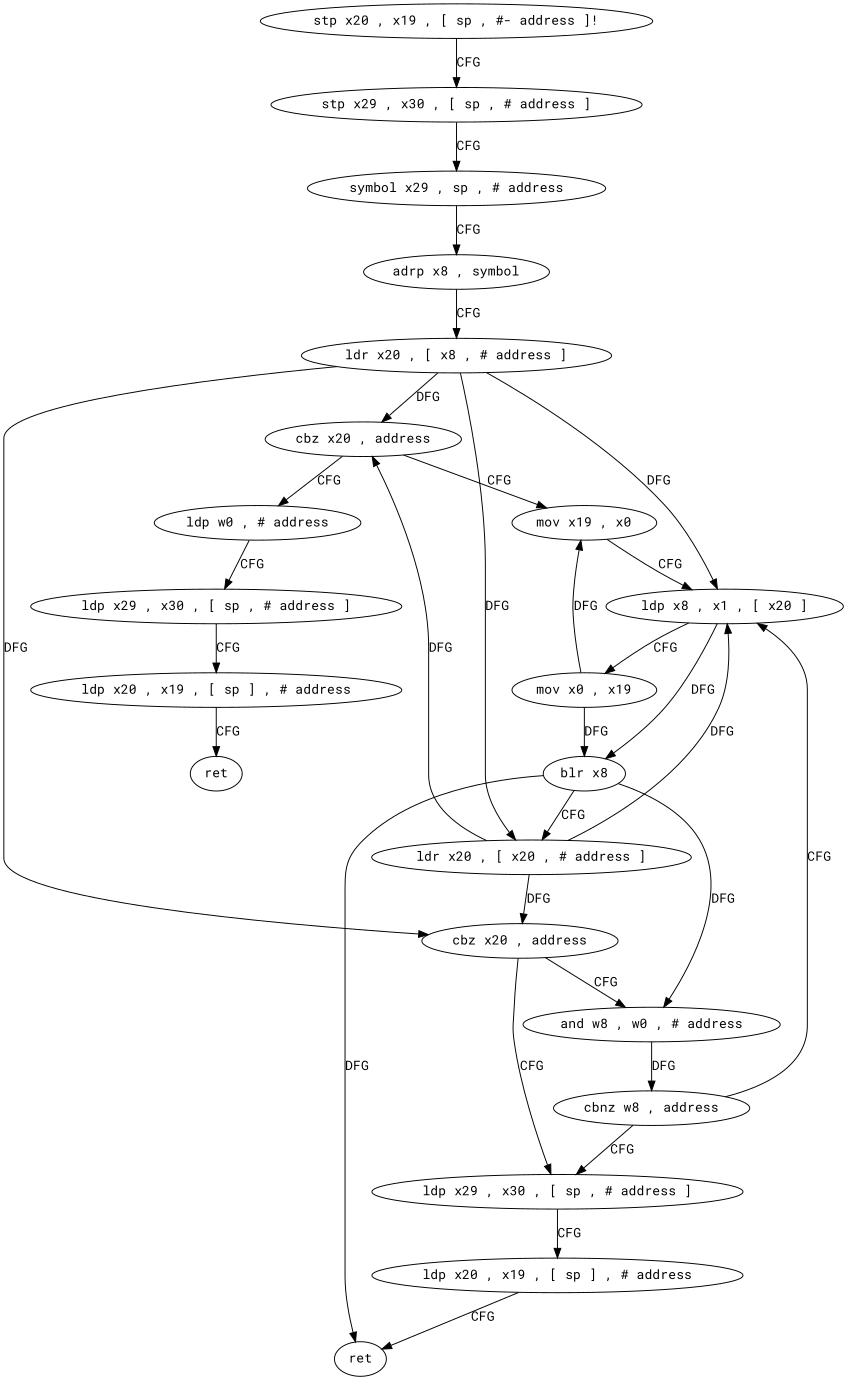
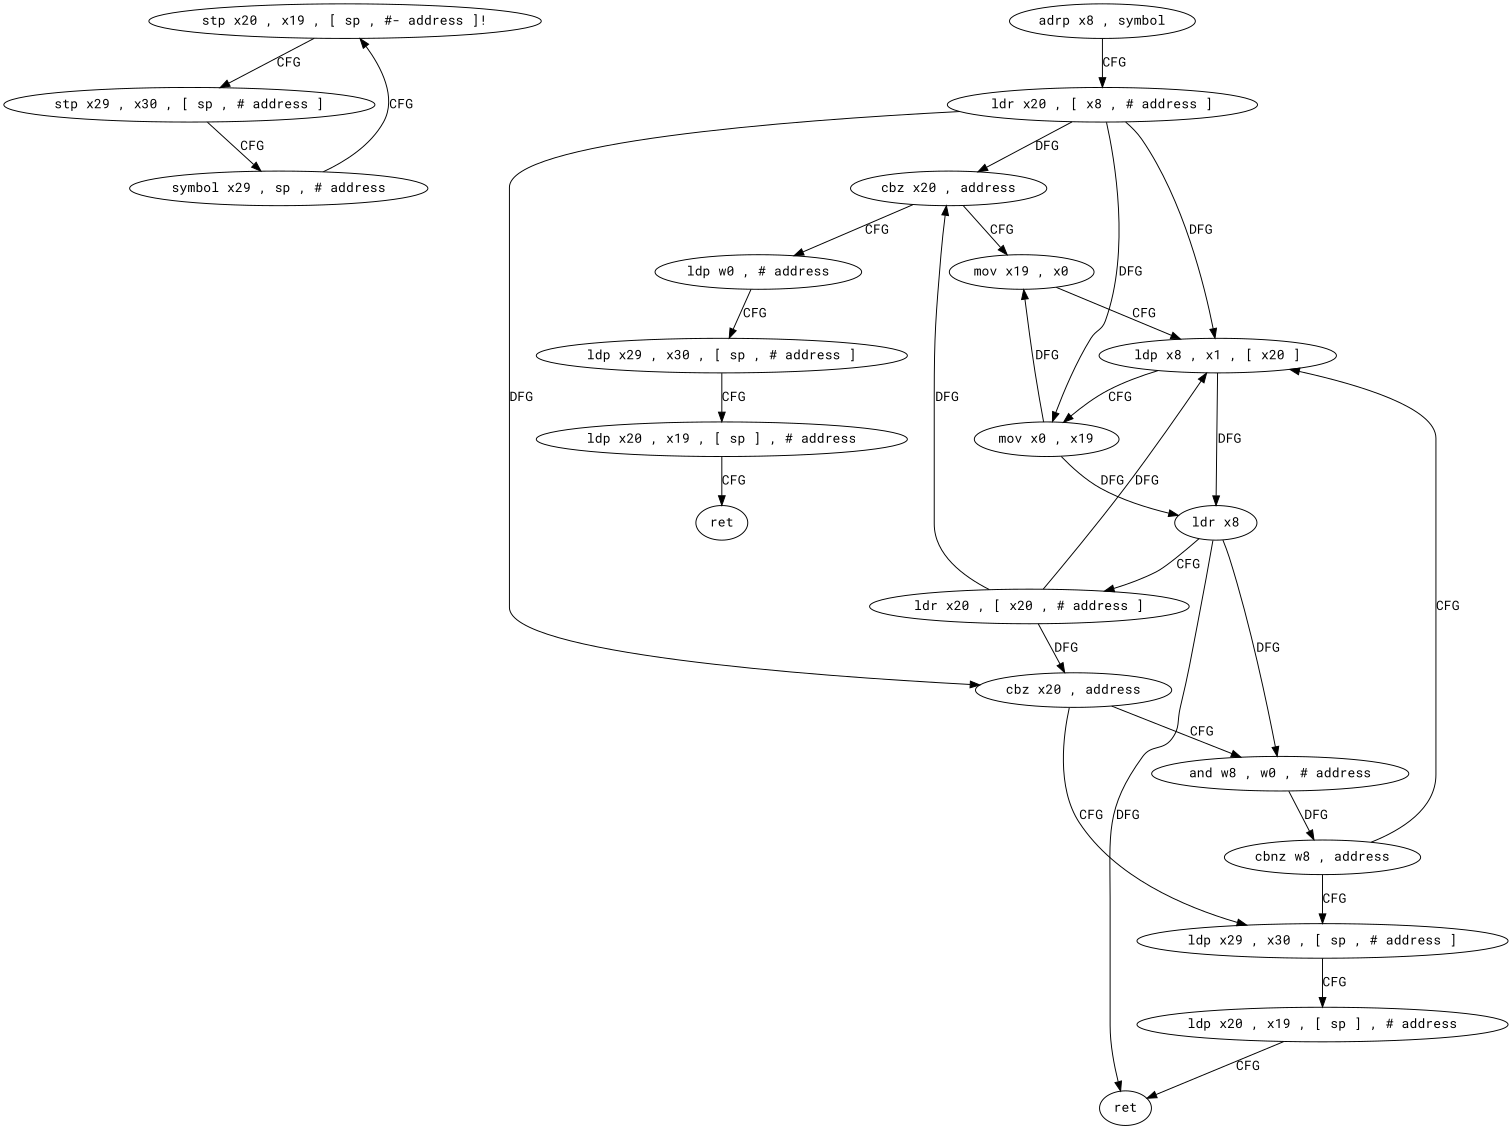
edge "symbol x29 , sp , # address" -> "adrp x8 , symbol": now "symbol x29 , sp , # address" -> "stp x20 , x19 , [ sp , #- address ]!"
edge "ldr x20 , [ x8 , # address ]" -> "ldr x20 , [ x20 , # address ]": now "ldr x20 , [ x8 , # address ]" -> "mov x0 , x19"
node "blr x8": label "blr x8" -> "ldr x8"
